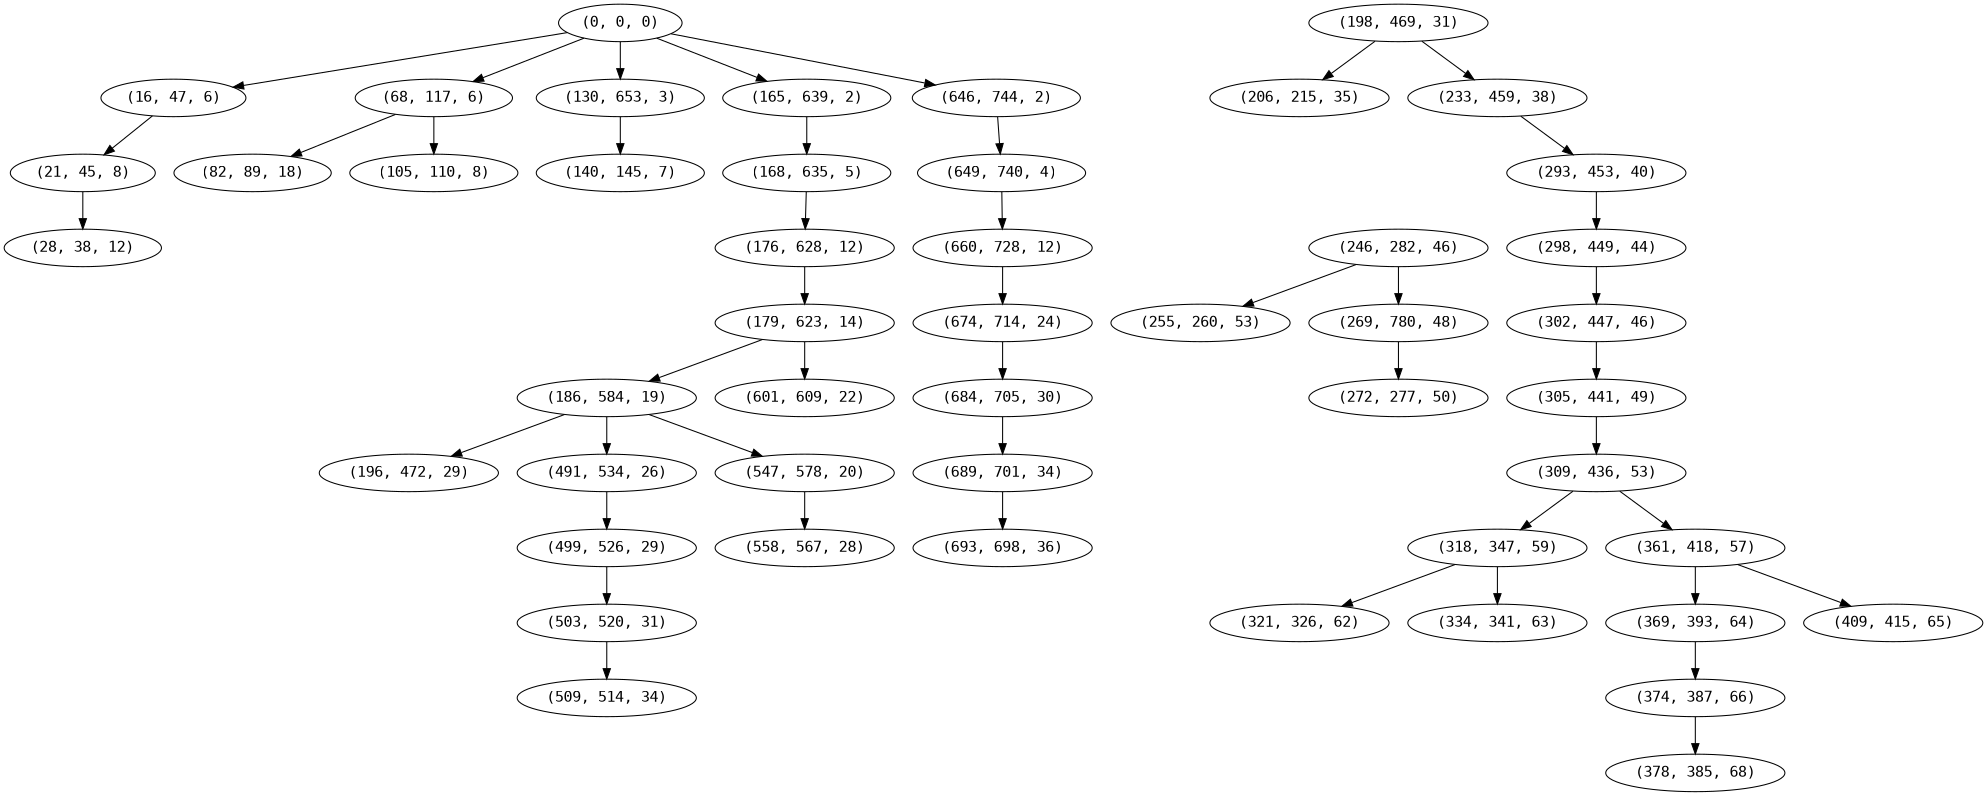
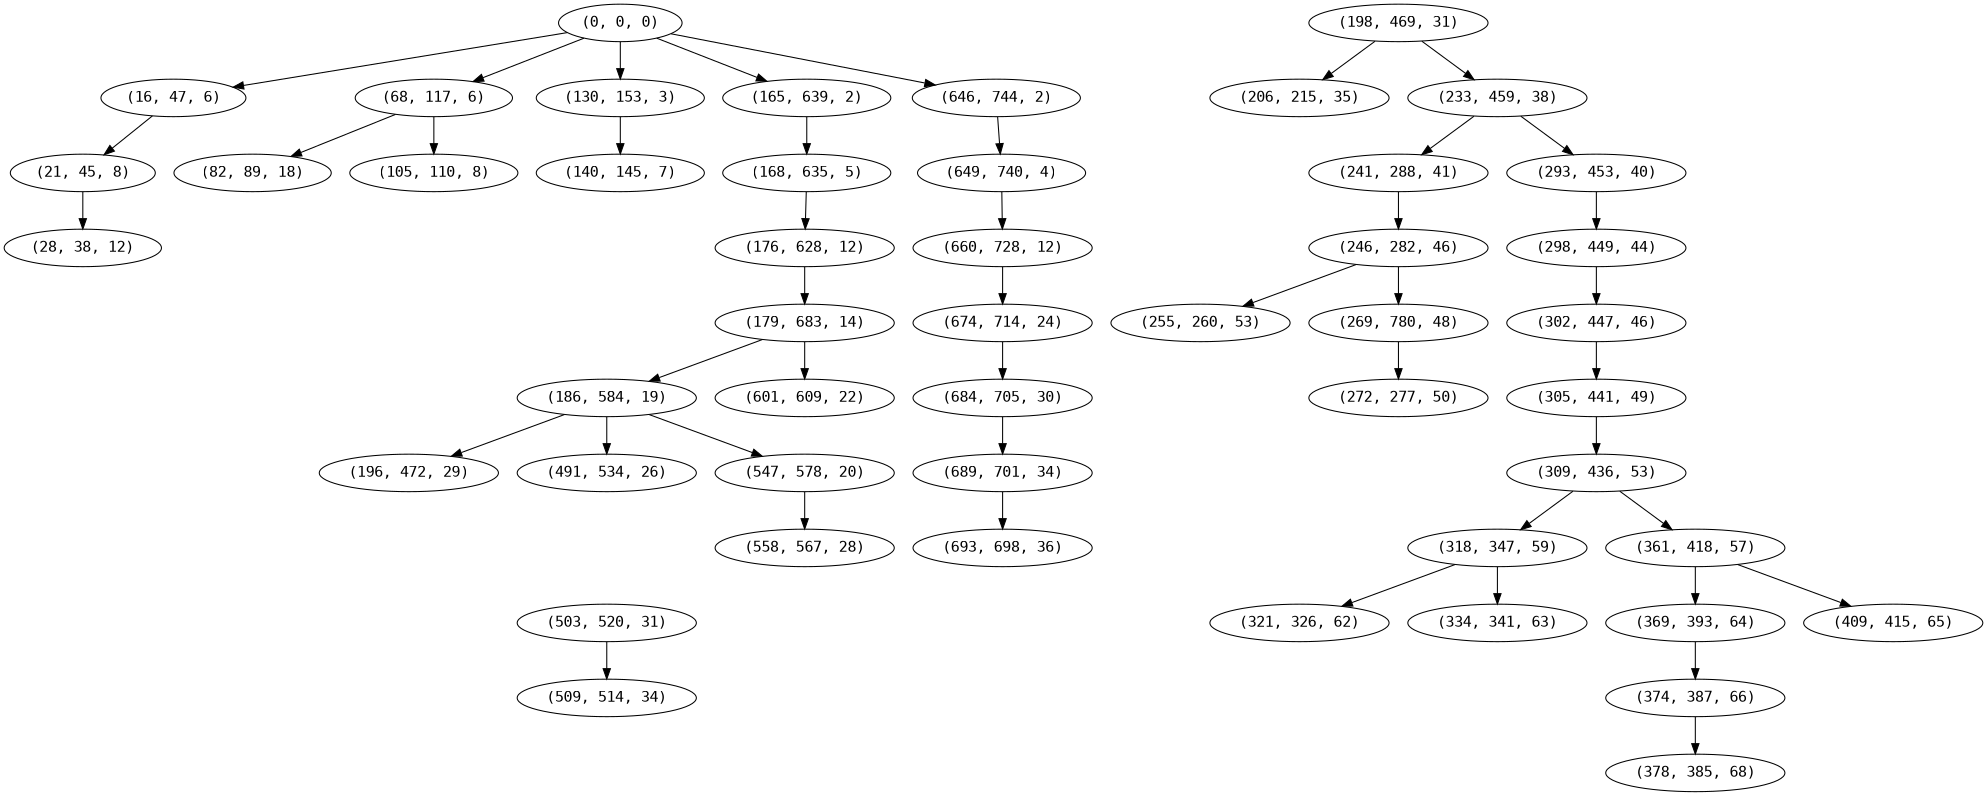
node "(130, 653, 3)": label "(130, 653, 3)" -> "(130, 153, 3)"
node "(241, 288, 41)": added
node "(179, 623, 14)": label "(179, 623, 14)" -> "(179, 683, 14)"
node "(499, 526, 29)": removed
